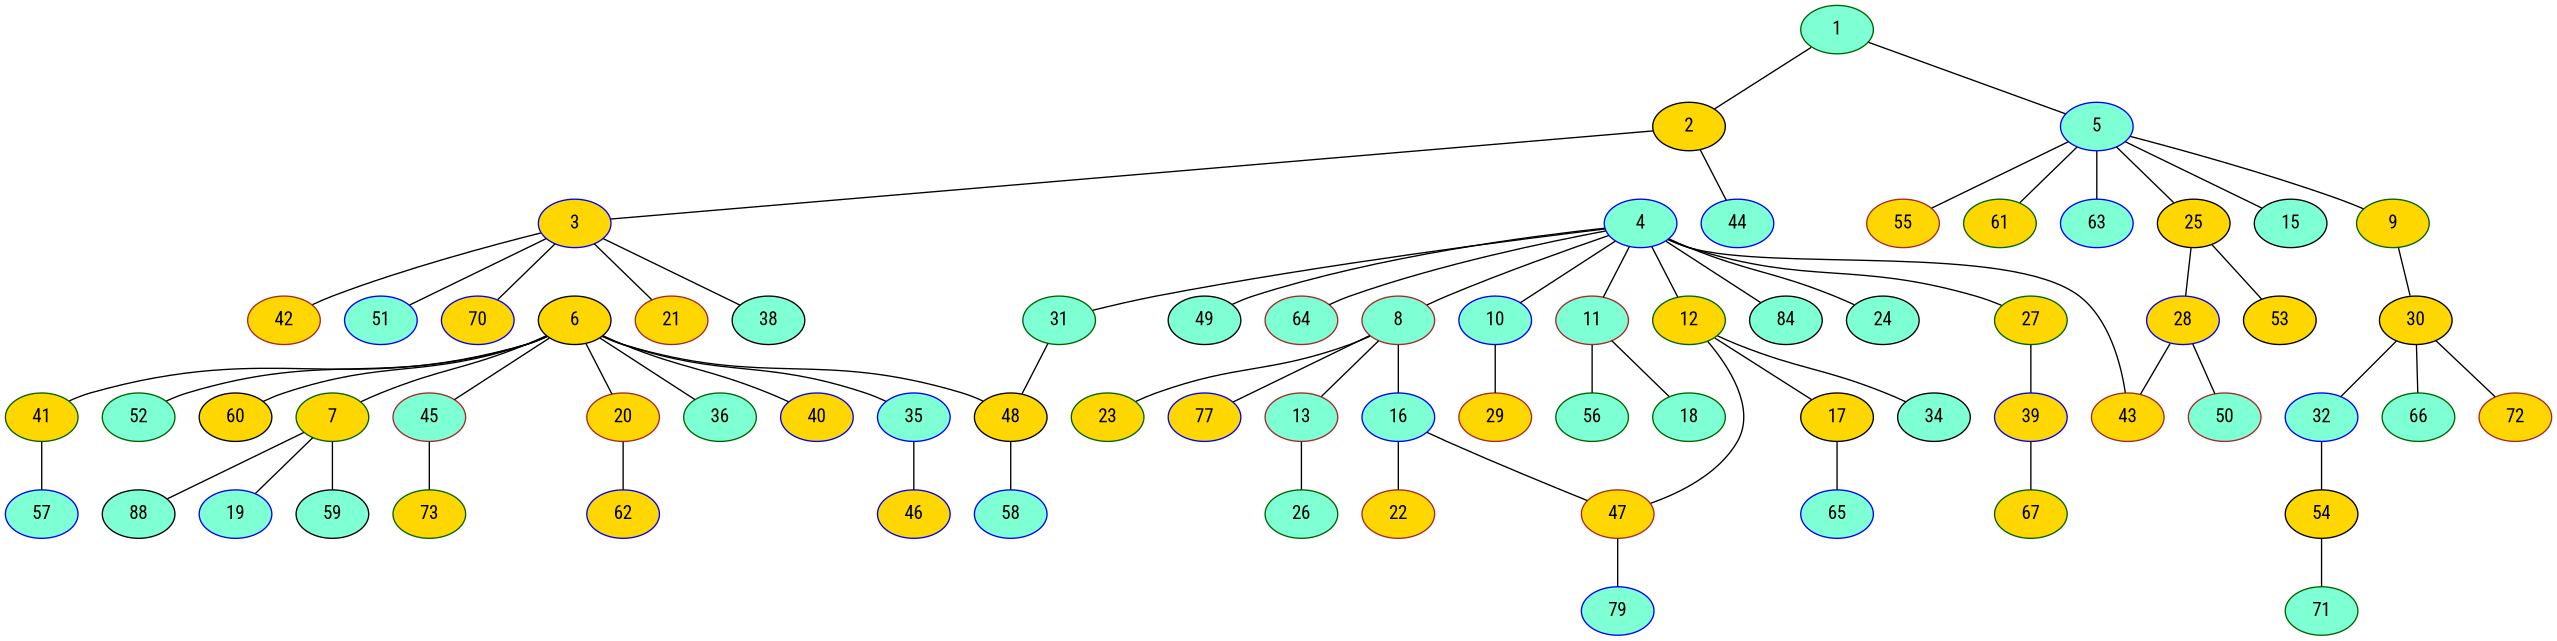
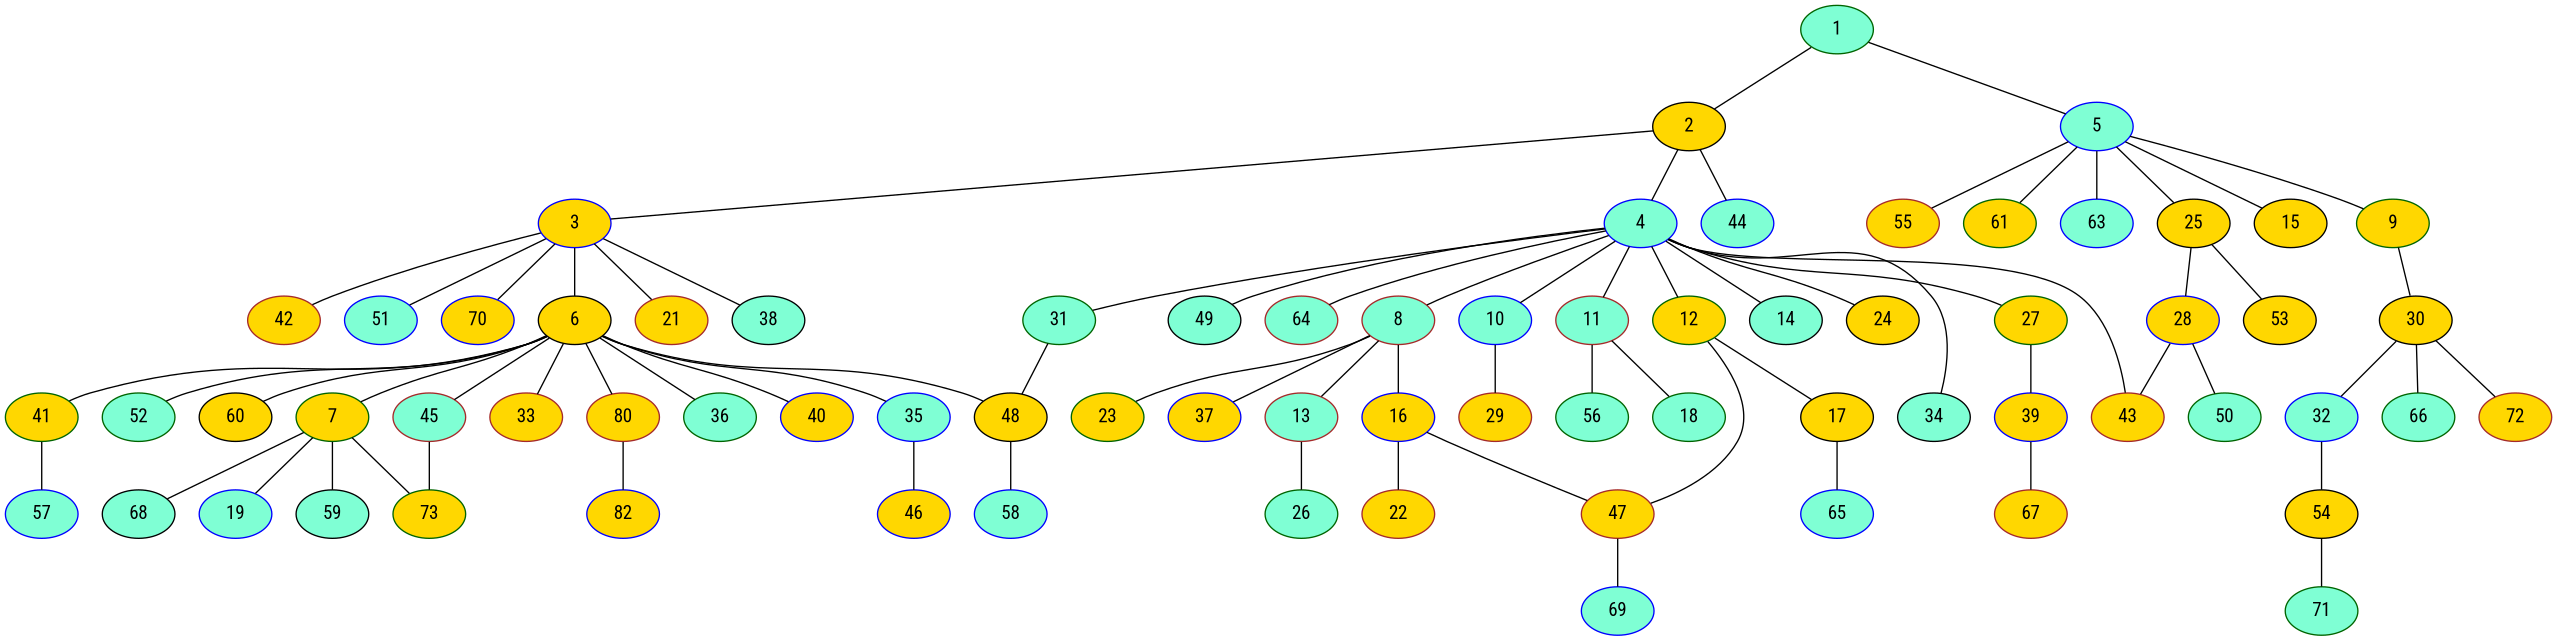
edge "2" -- "4": added
node "15": fillcolor aquamarine -> gold
edge "3" -- "6": added
node "84": label "84" -> "14"
node "24": fillcolor aquamarine -> gold
edge "12" -- "34": now "4" -- "34"
node "33": added
node "20": label "20" -> "80"
node "77": label "77" -> "37"
node "16": fillcolor aquamarine -> gold
node "50": color brown -> darkgreen
edge "7" -- "73": added
node "88": label "88" -> "68"
node "62": label "62" -> "82"
node "67": color darkgreen -> brown
node "79": label "79" -> "69"
